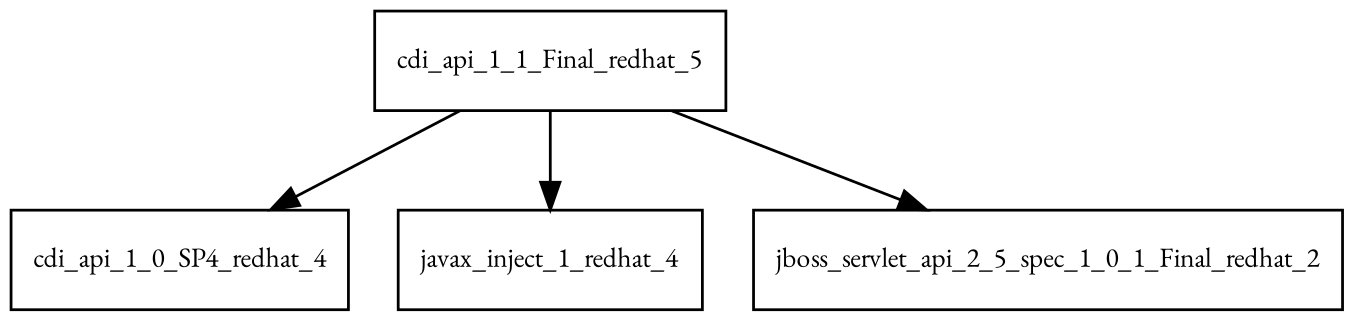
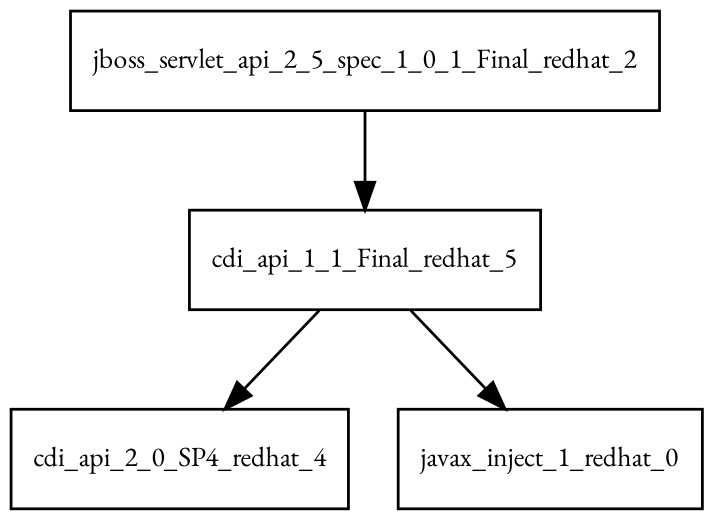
edge "cdi_api_1_1_Final_redhat_5" -> "jboss_servlet_api_2_5_spec_1_0_1_Final_redhat_2": reversed
node "cdi_api_1_0_SP4_redhat_4": label "cdi_api_1_0_SP4_redhat_4" -> "cdi_api_2_0_SP4_redhat_4"
node "javax_inject_1_redhat_4": label "javax_inject_1_redhat_4" -> "javax_inject_1_redhat_0"
